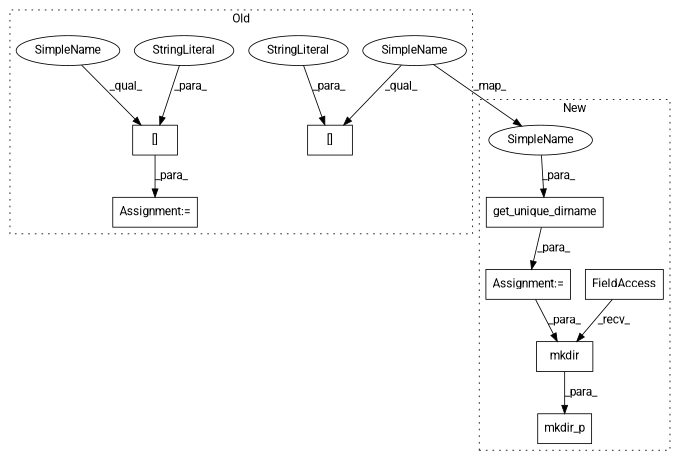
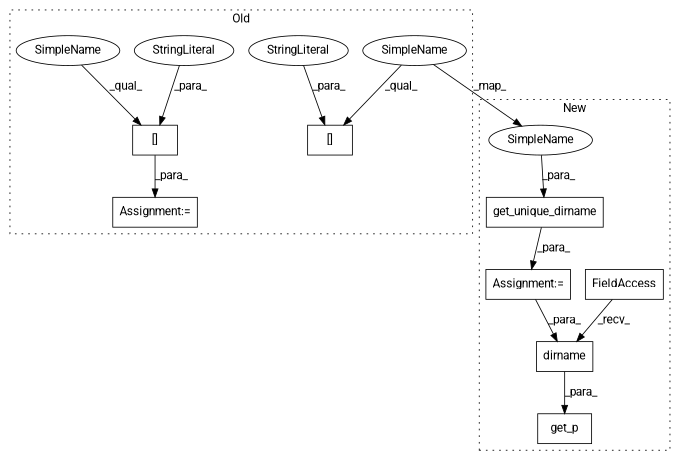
node "mkdir": label "mkdir" -> "dirname"
node "mkdir_p": label "mkdir_p" -> "get_p"
